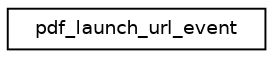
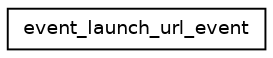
node "pdf_launch_url_event": label "pdf_launch_url_event" -> "event_launch_url_event"
